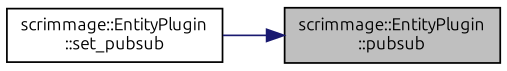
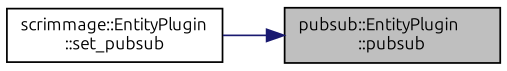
node "scrimmage::EntityPlugin ::pubsub": label "scrimmage::EntityPlugin ::pubsub" -> "pubsub::EntityPlugin ::pubsub"
